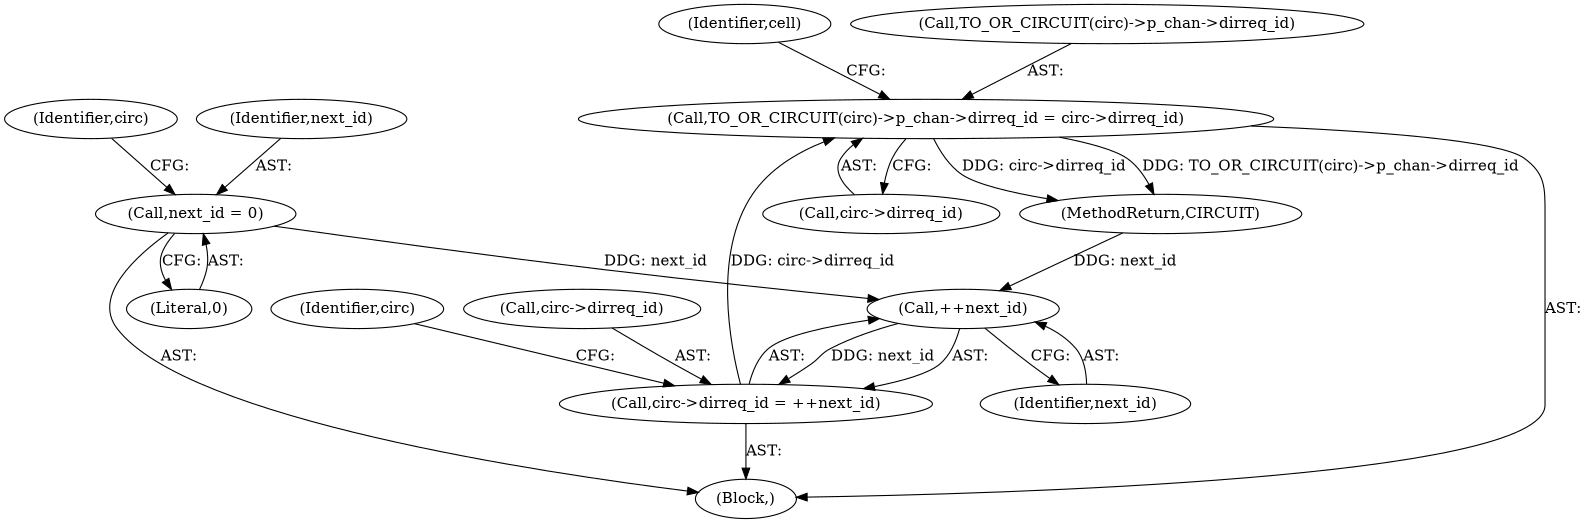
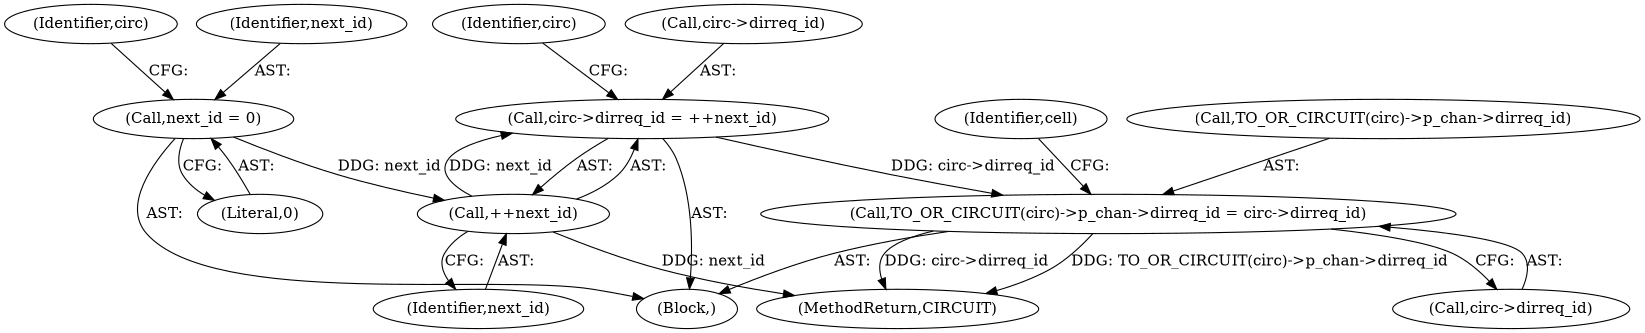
edge "(MethodReturn,CIRCUIT)" -> "(Call,++next_id)": reversed
